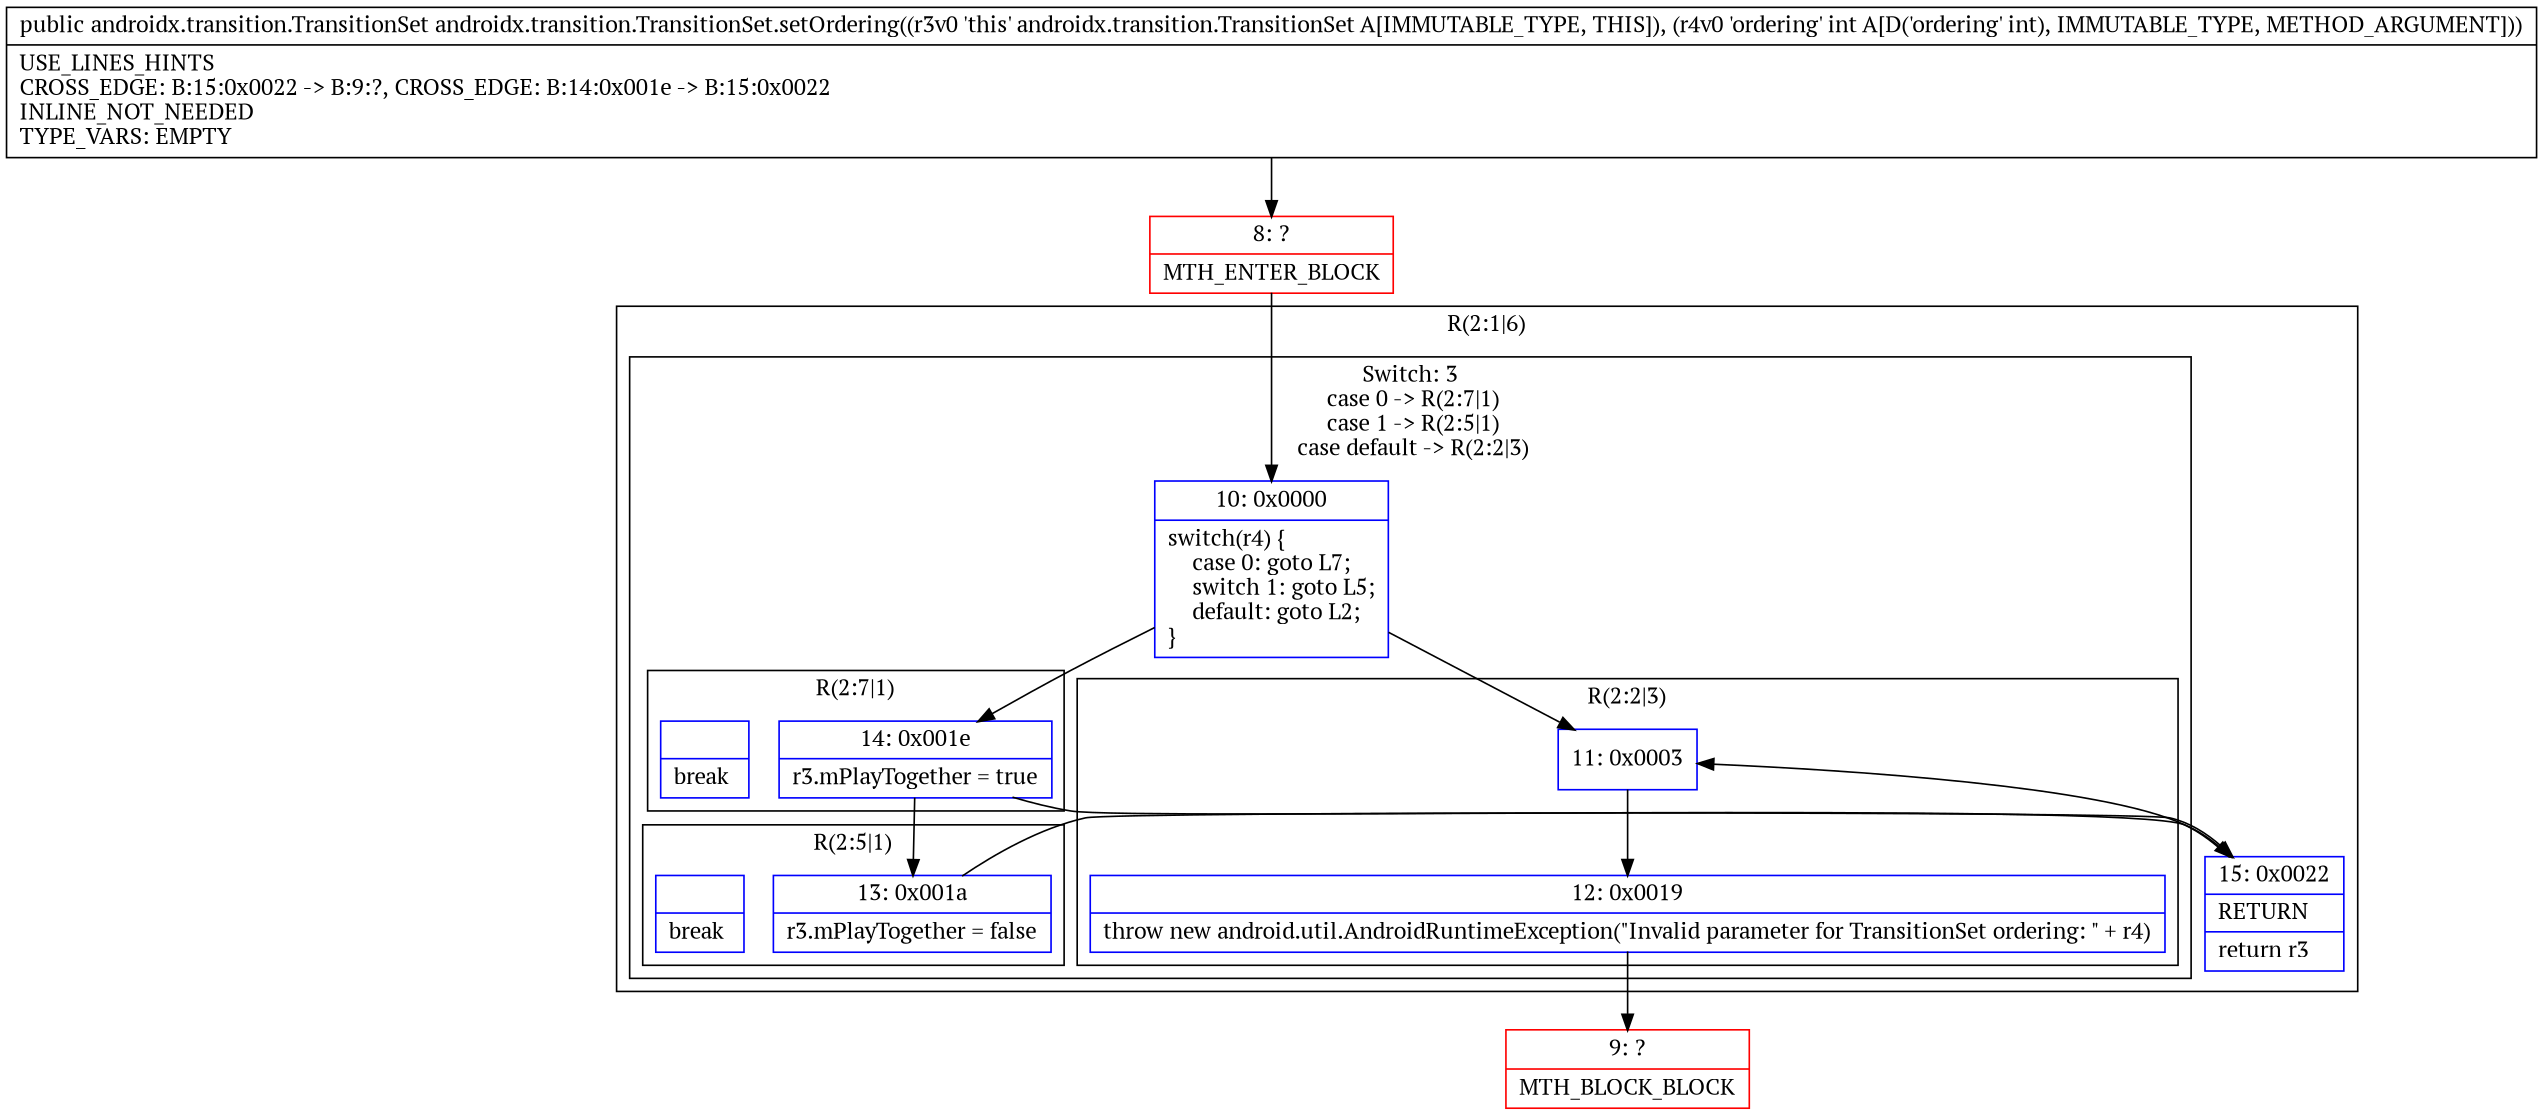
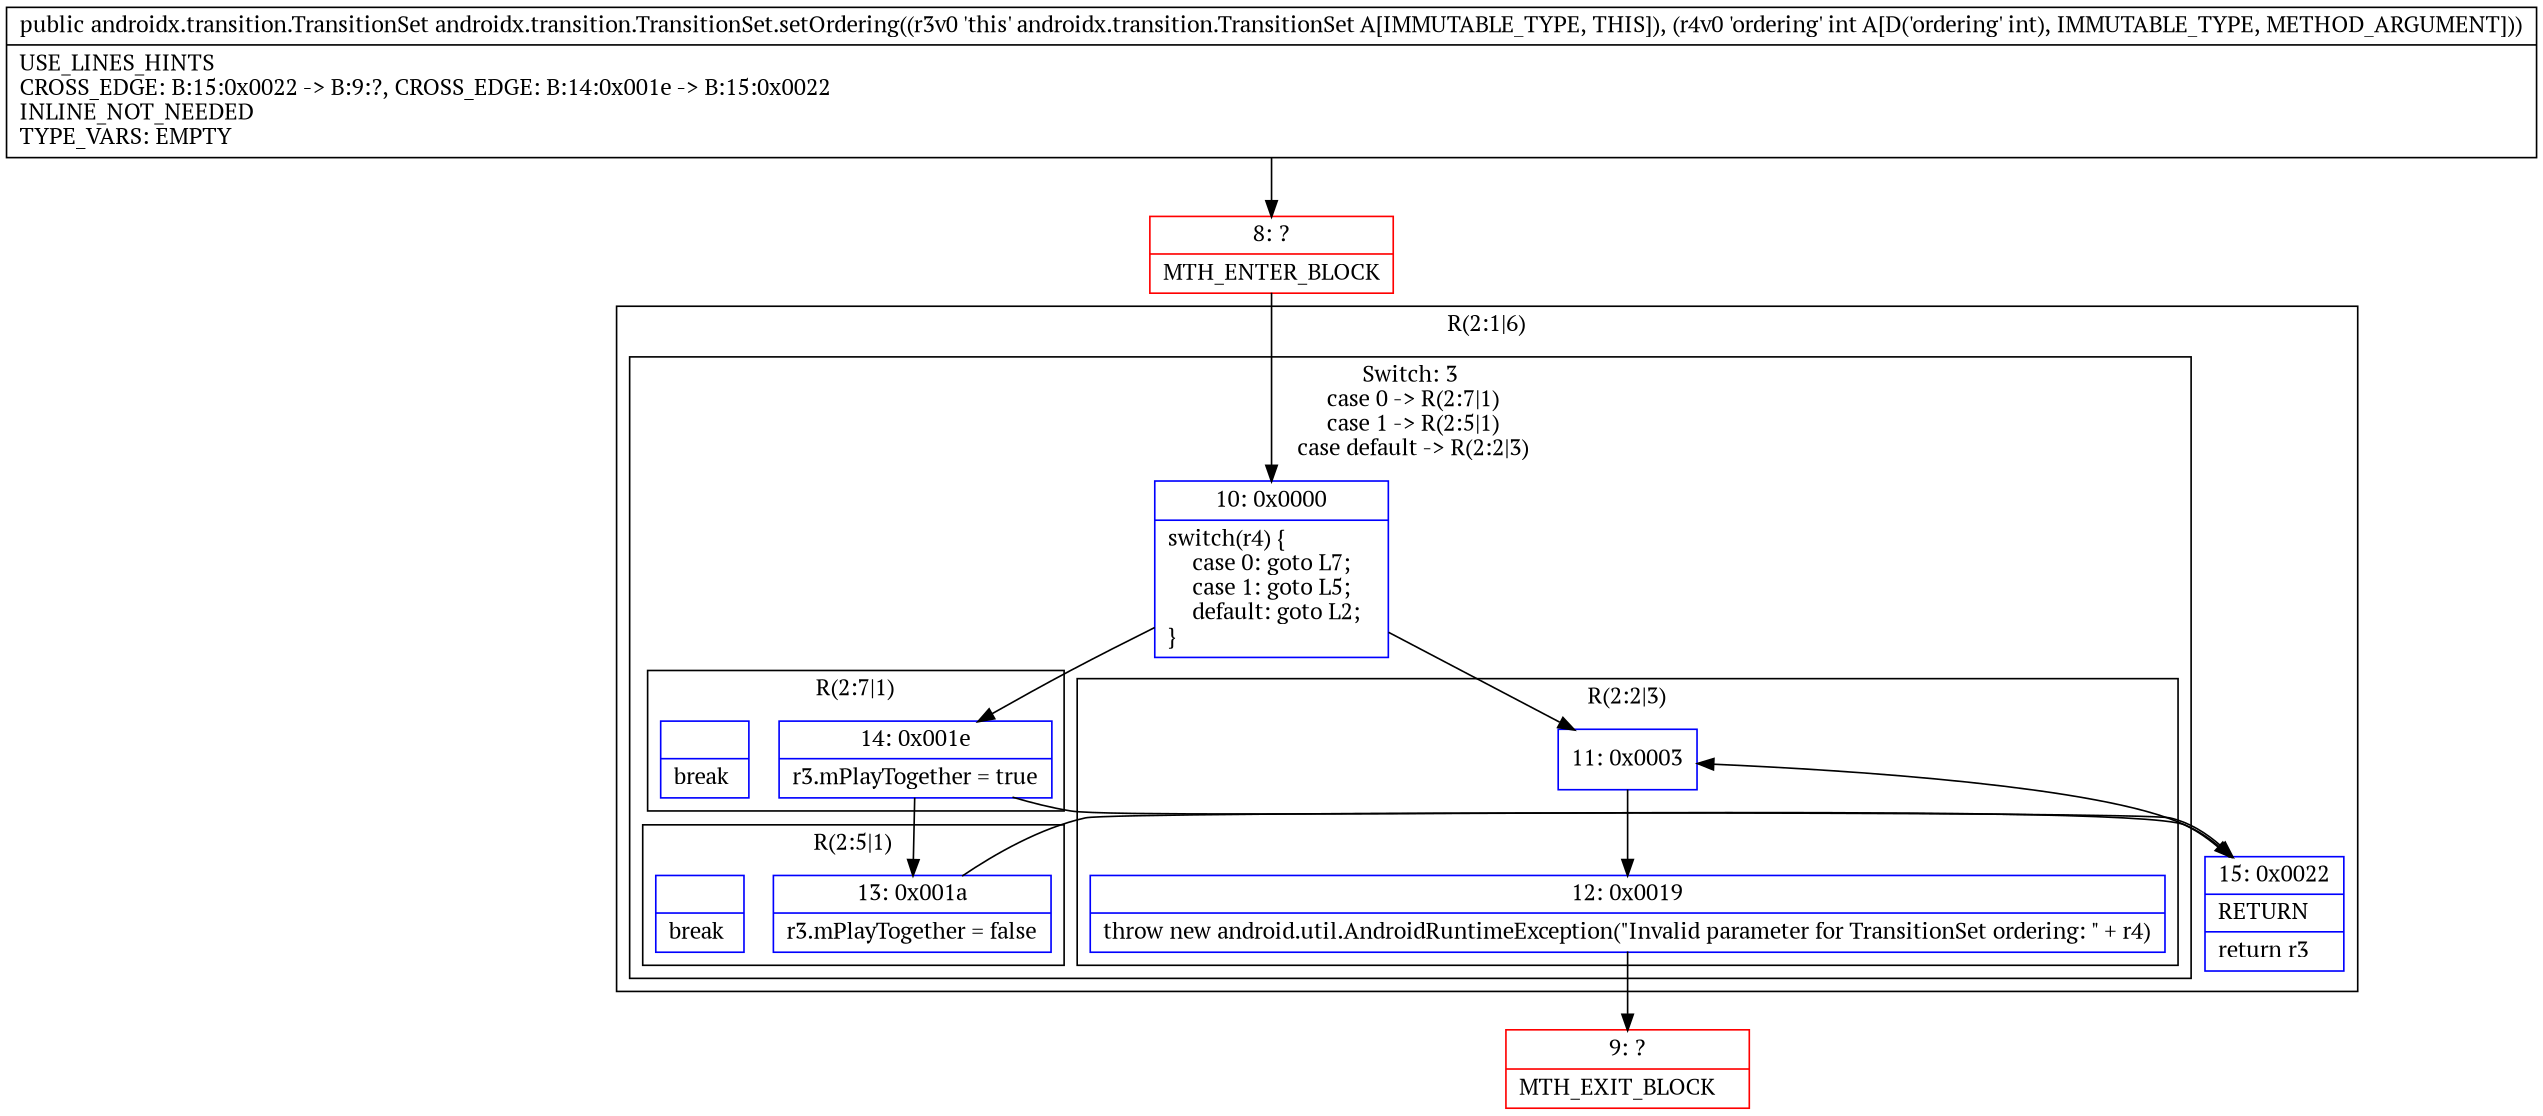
node "10: 0x0000": text "switch 1: goto L5;" -> "case 1: goto L5;"
node "9: ?": text "MTH_BLOCK_BLOCK" -> "MTH_EXIT_BLOCK"
